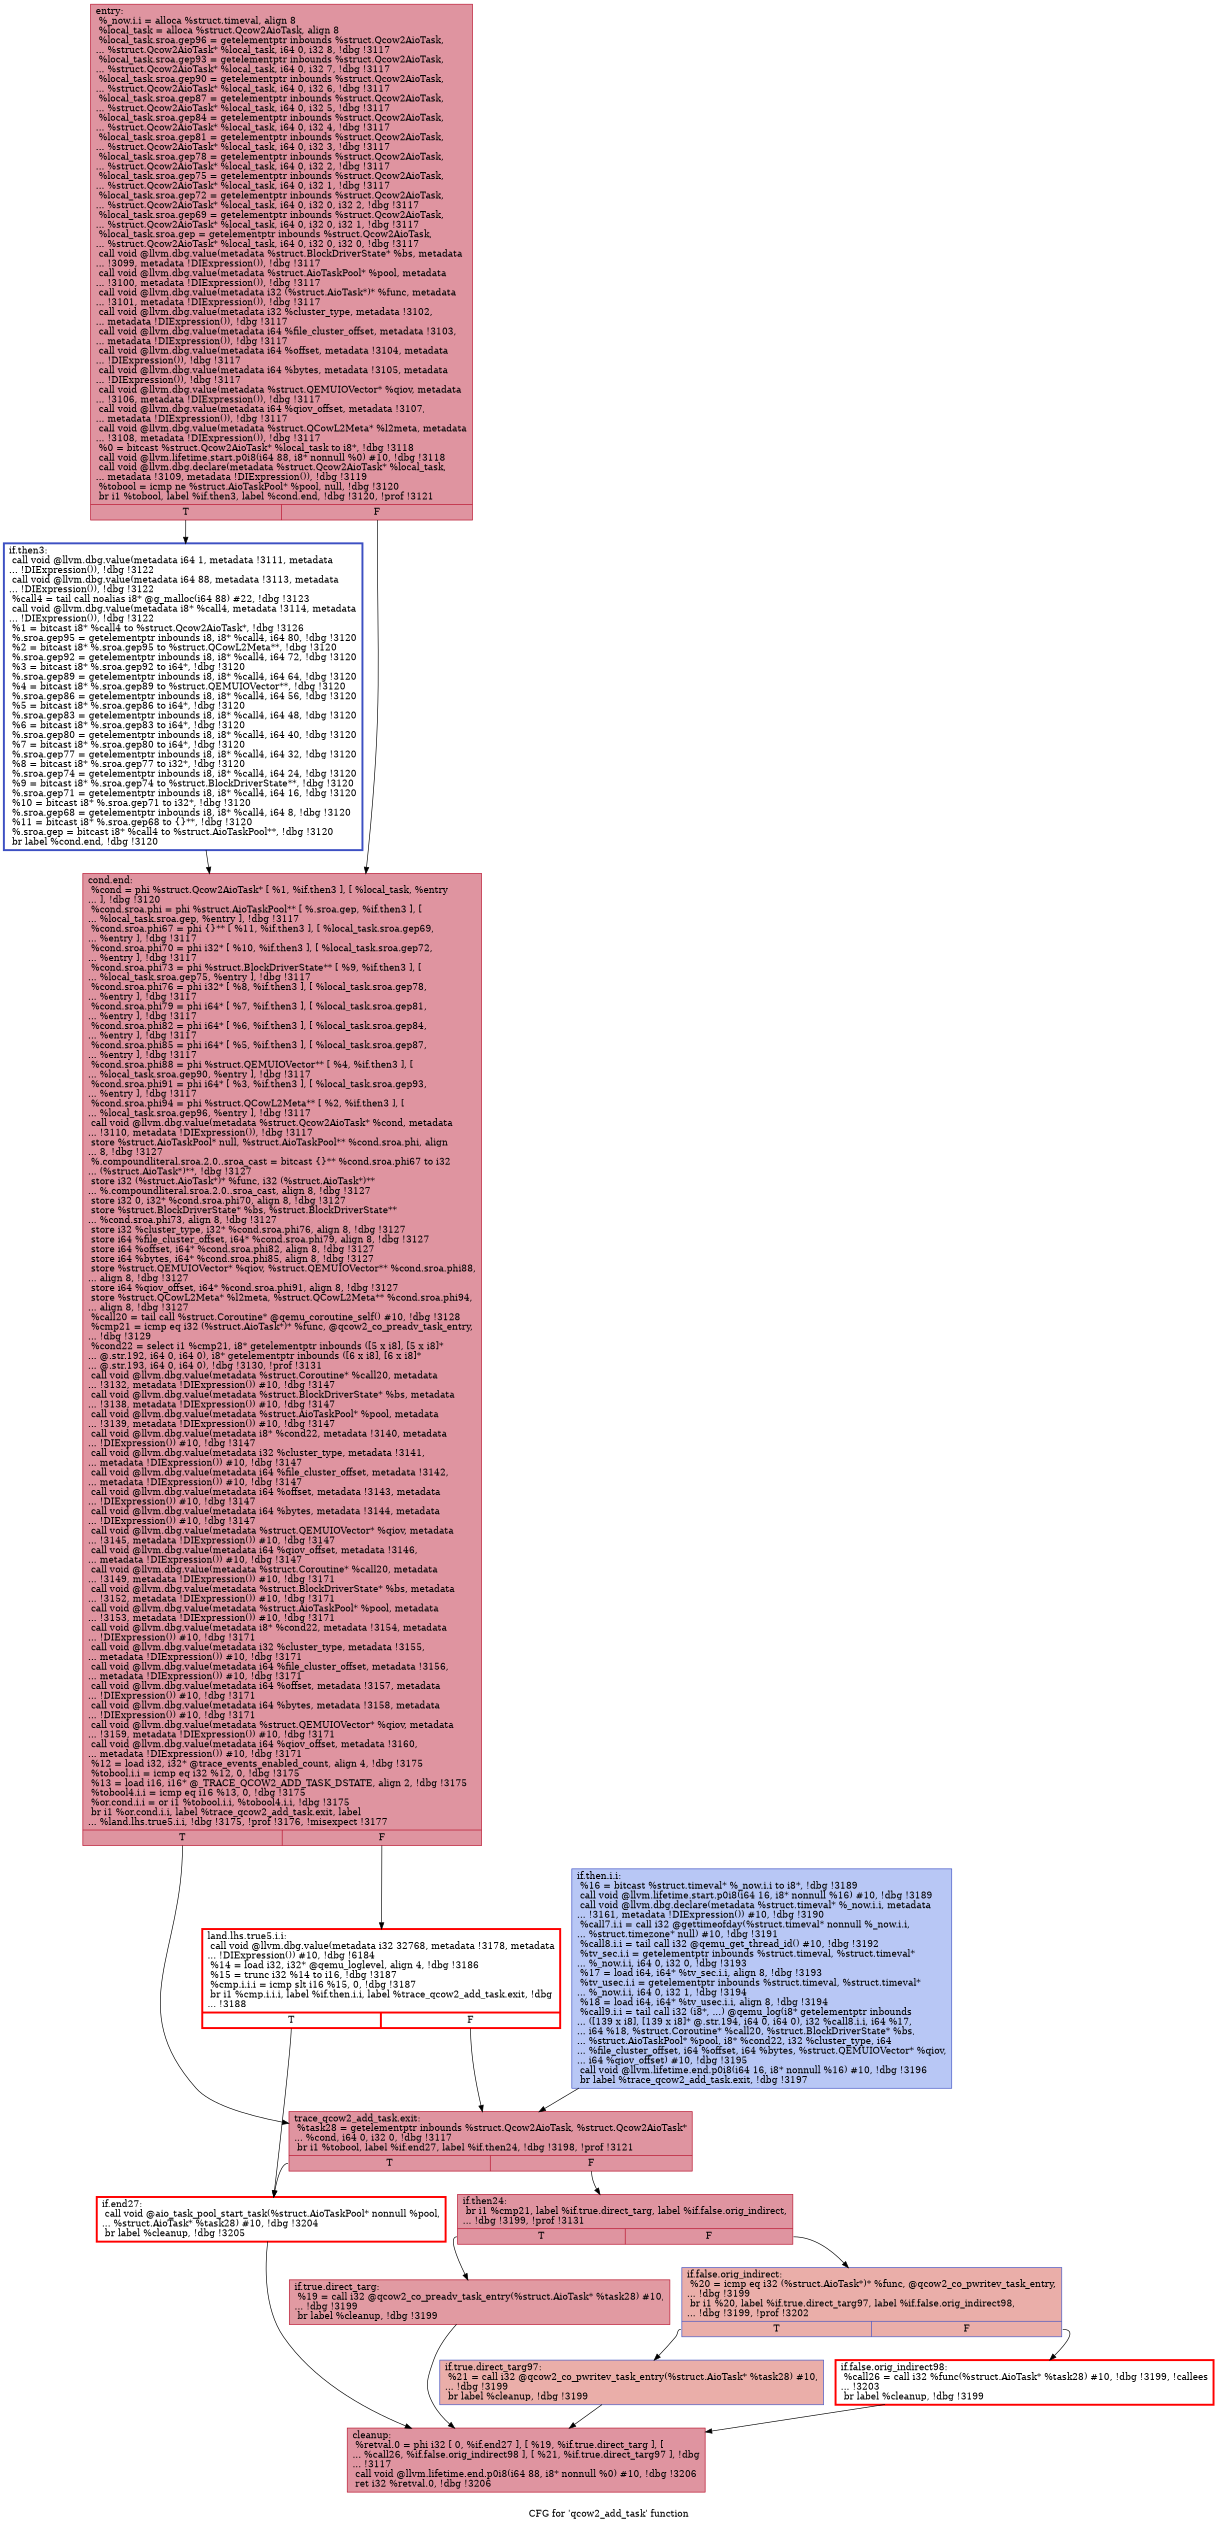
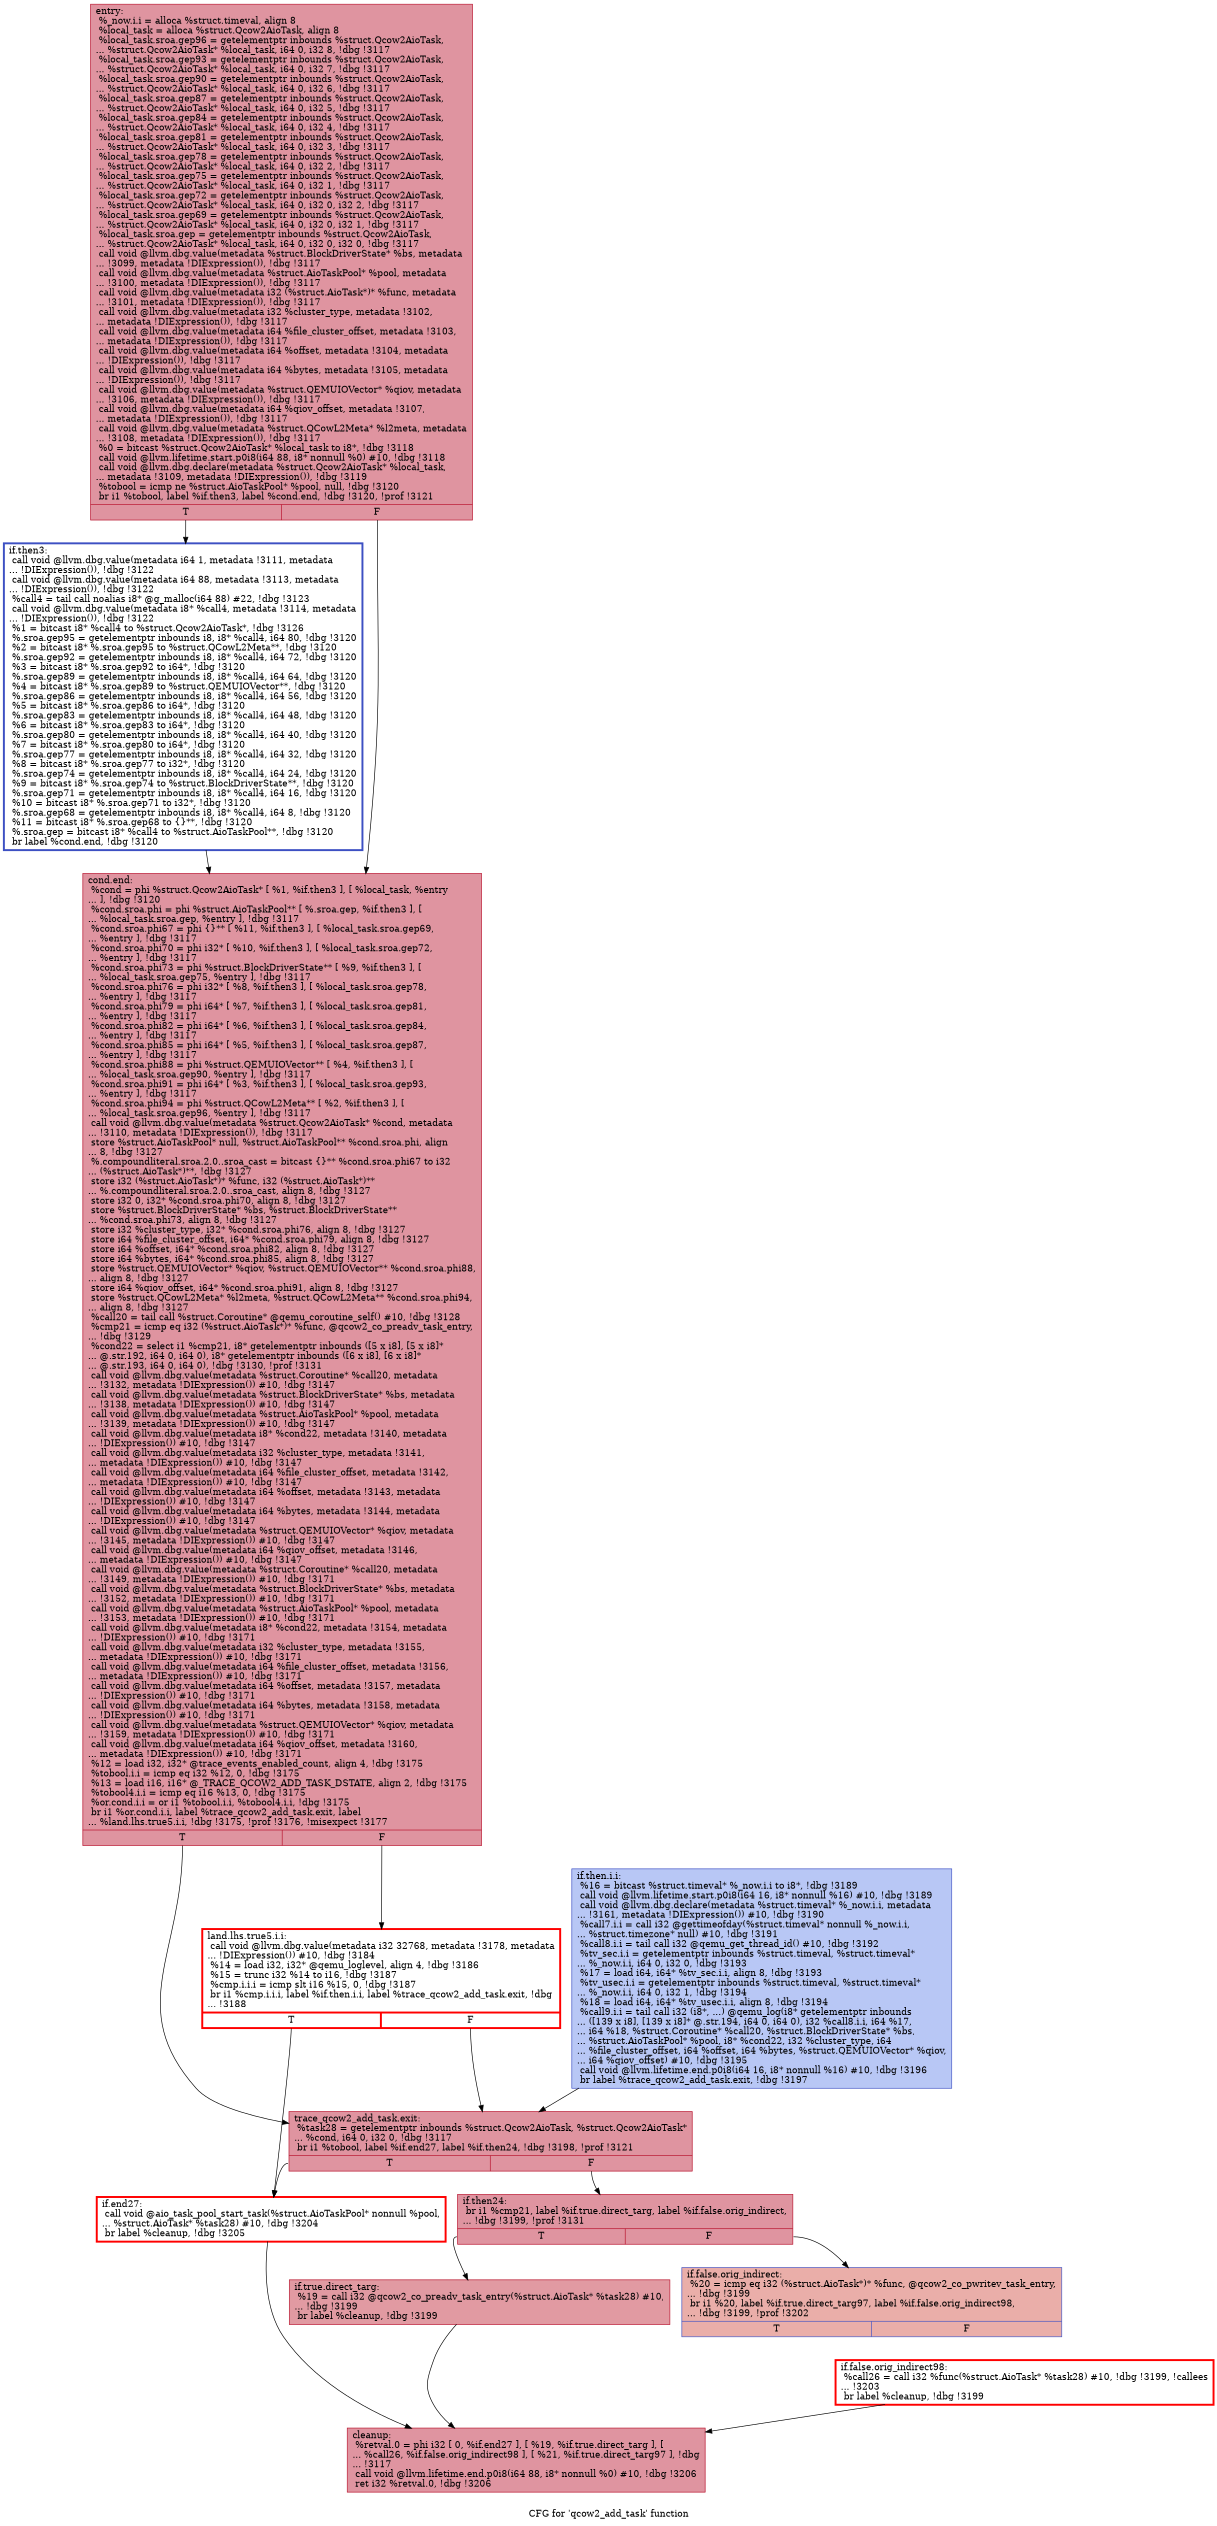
node "land.lhs.true5.i.i:": text "... !DIExpression()) #10, !dbg !6184" -> "... !DIExpression()) #10, !dbg !3184"
edge "if.false.orig_indirect:" -> "if.false.orig_indirect98:": removed
node "if.true.direct_targ97:": removed
